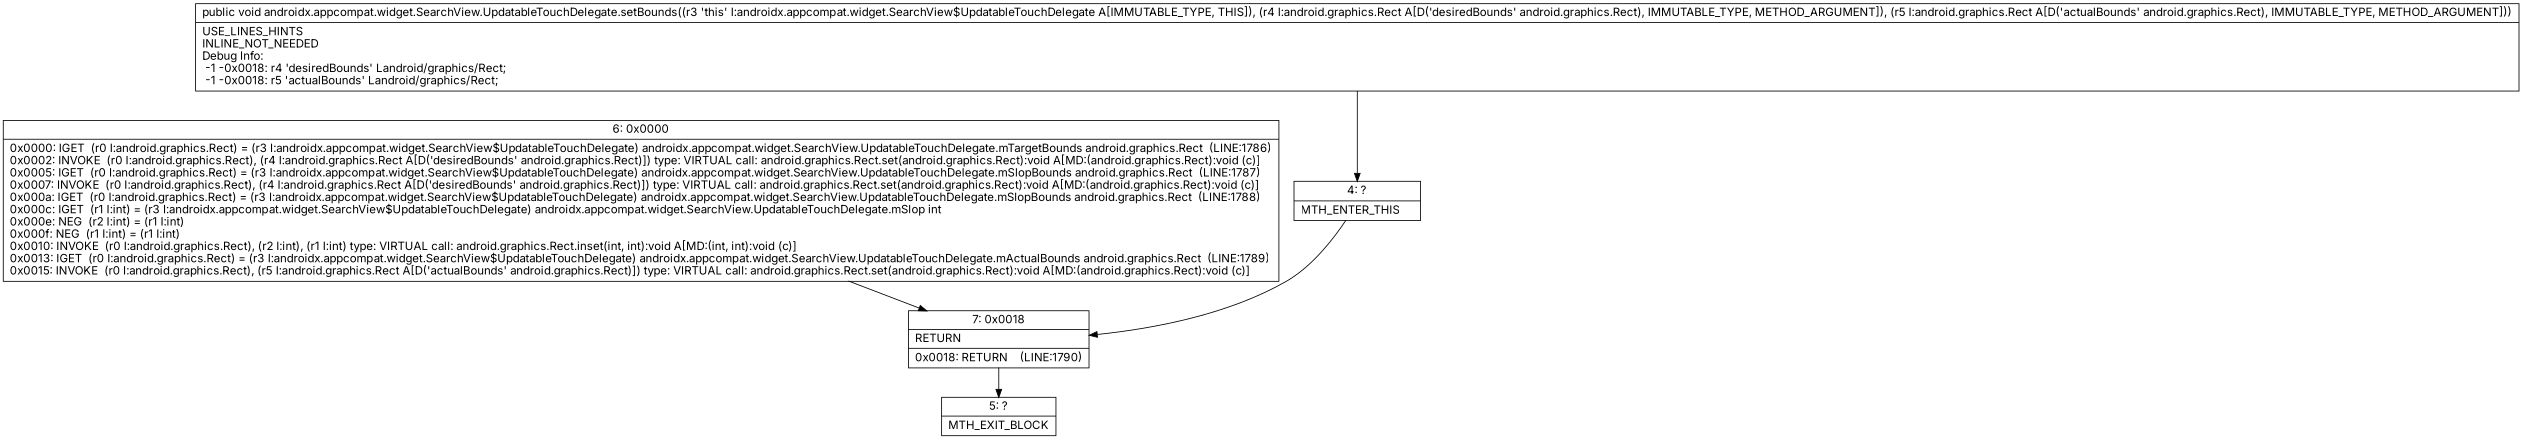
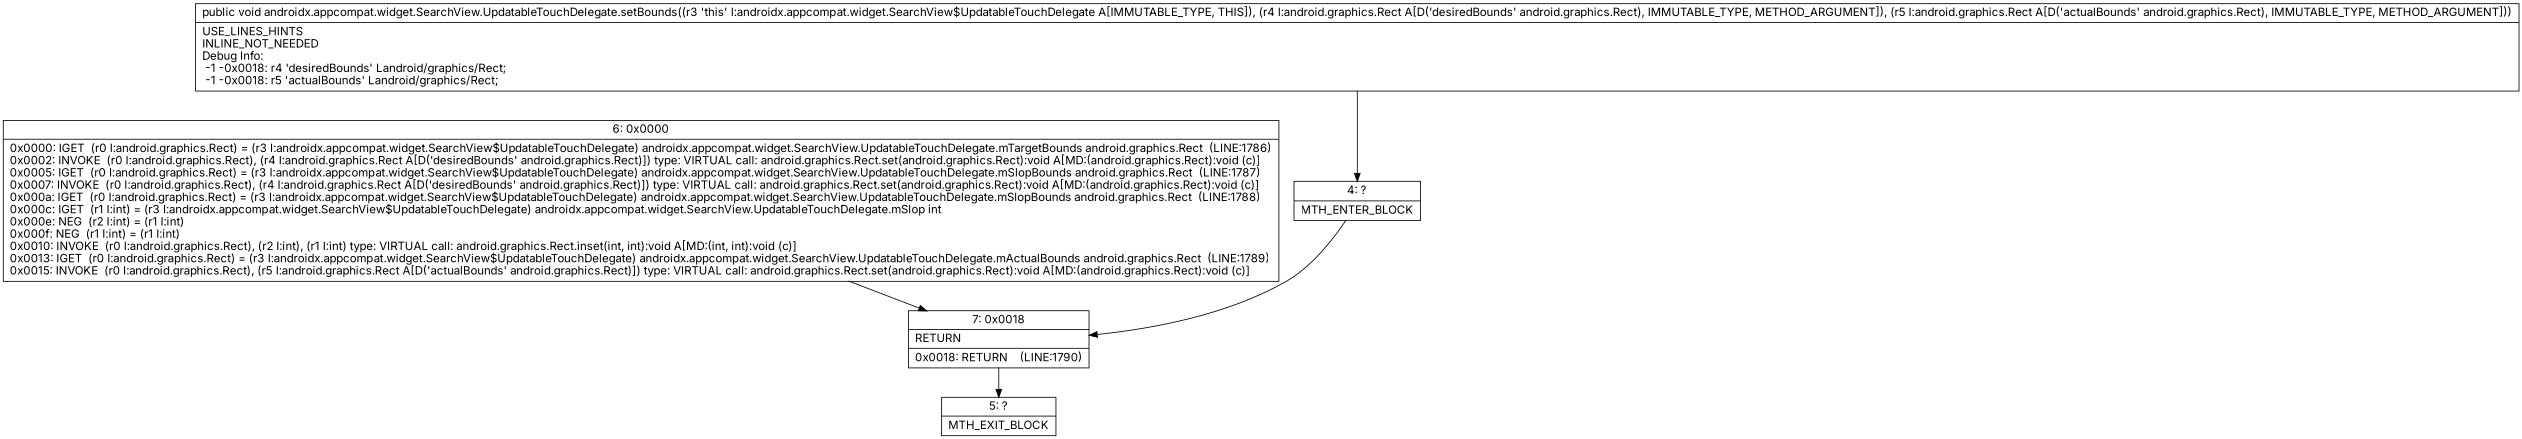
node "4: ?": text "MTH_ENTER_THIS" -> "MTH_ENTER_BLOCK"
